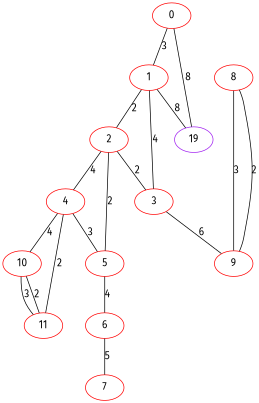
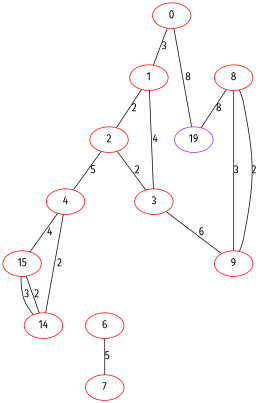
edge "1" -- "19": now "8" -- "19"
edge "2" -- "4": label "4" -> "5"
node "10": label "10" -> "15"
node "5": removed
node "11": label "11" -> "14"
